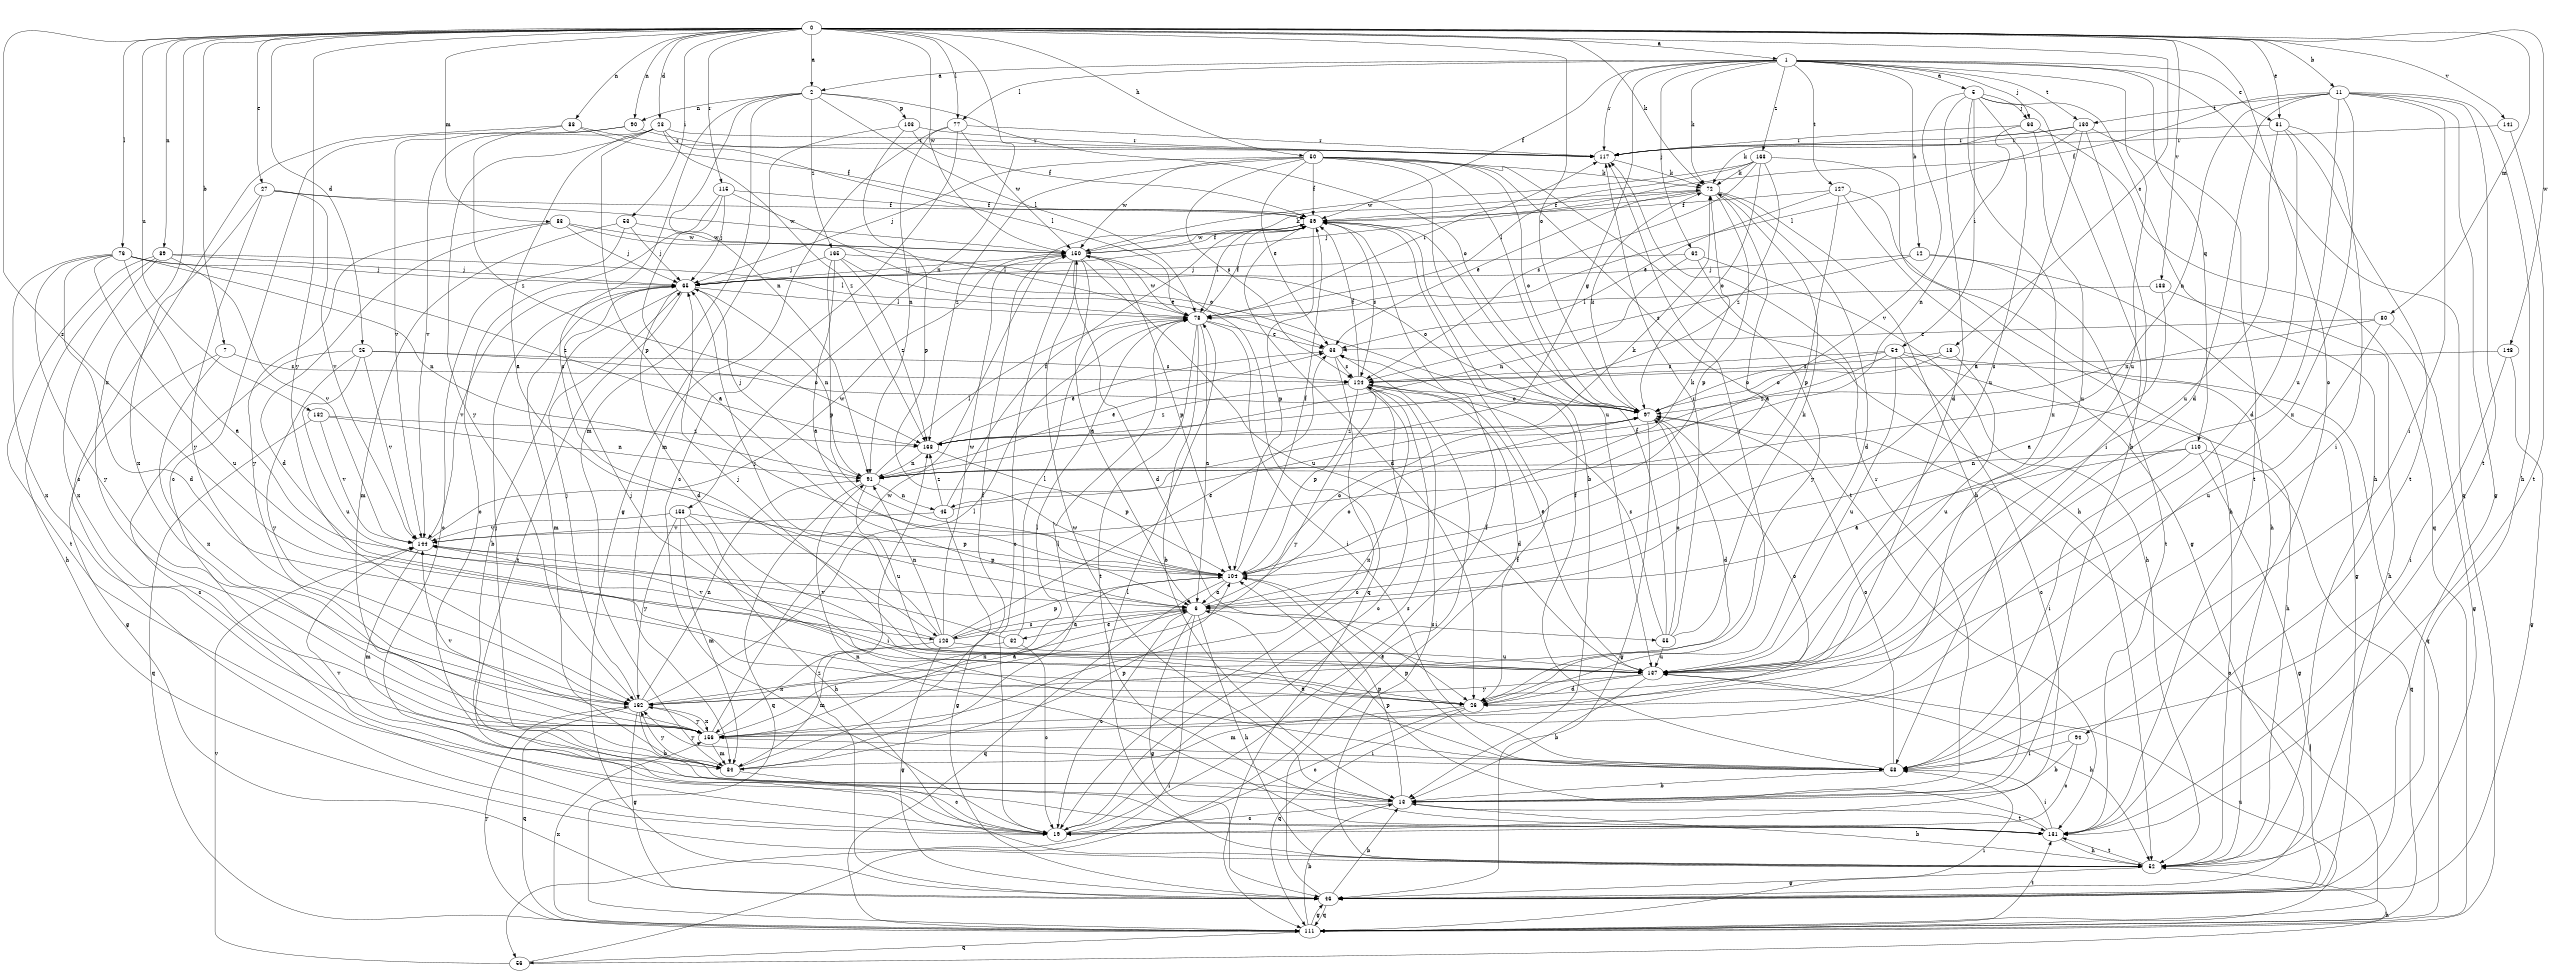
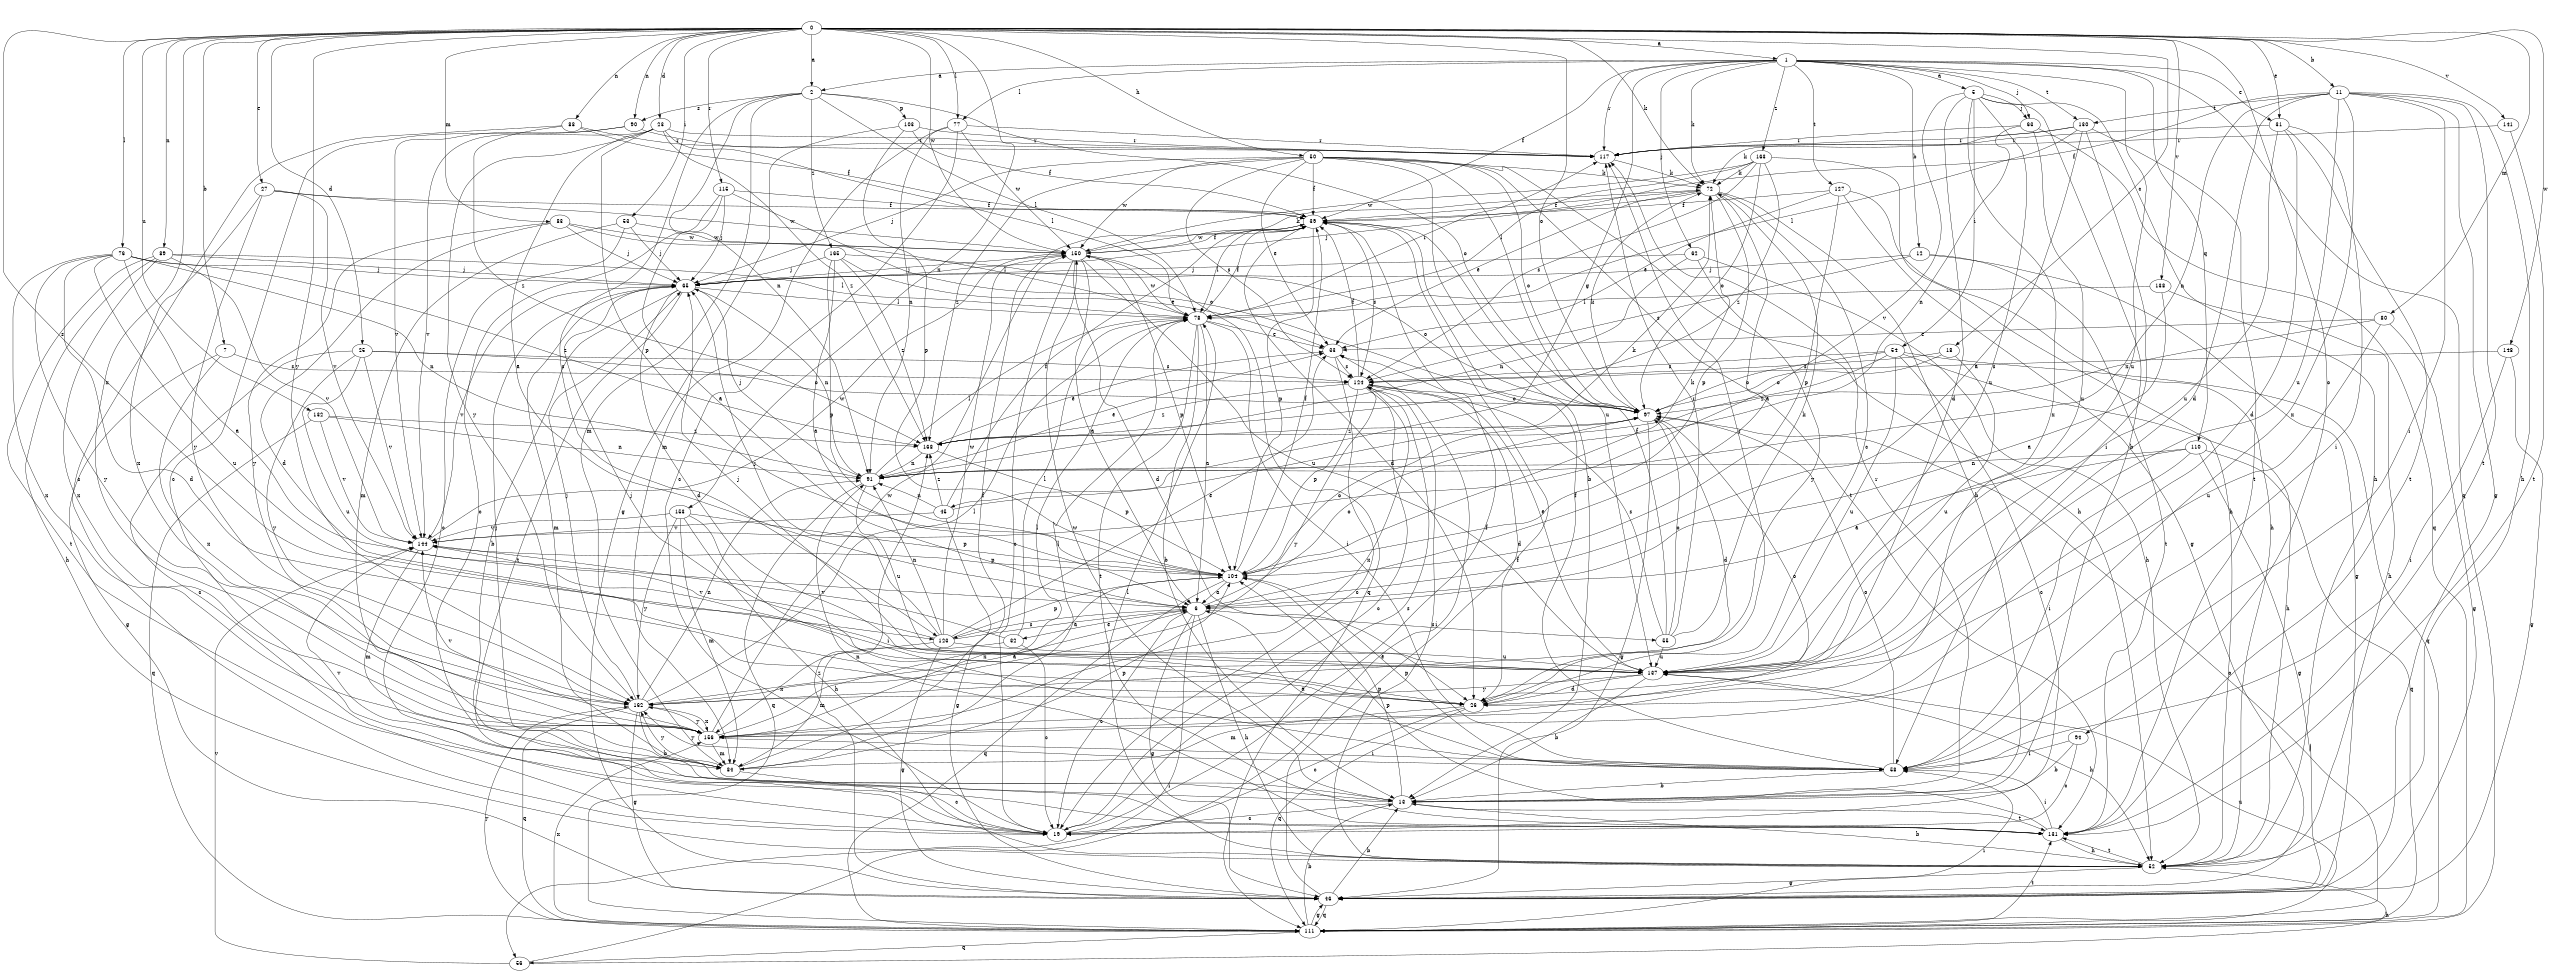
edge "2" -> "90": label "n" -> "s"
edge "72" -> "26": label "d" -> "c"
edge "91" -> "45": reversed
